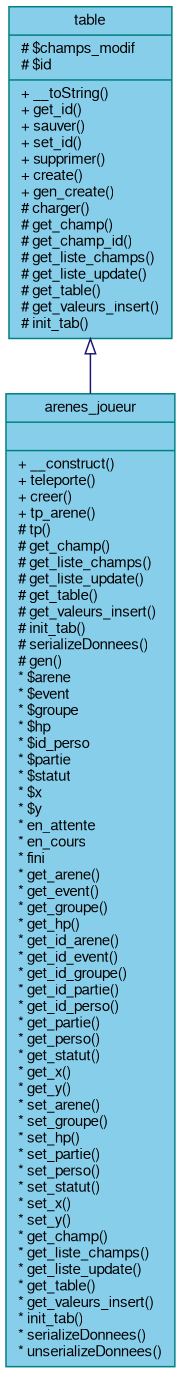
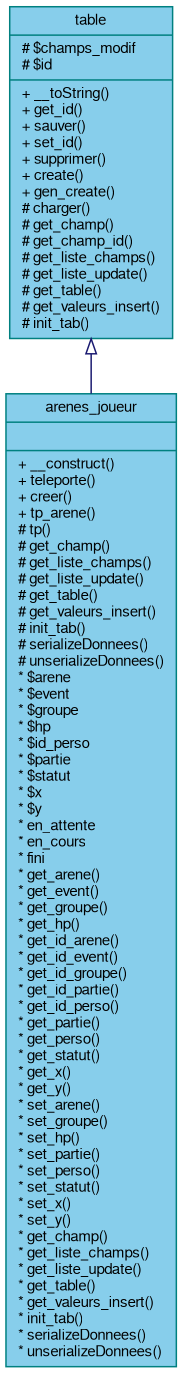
node "arenes_joueur": text "# gen()" -> "# unserializeDonnees()"
